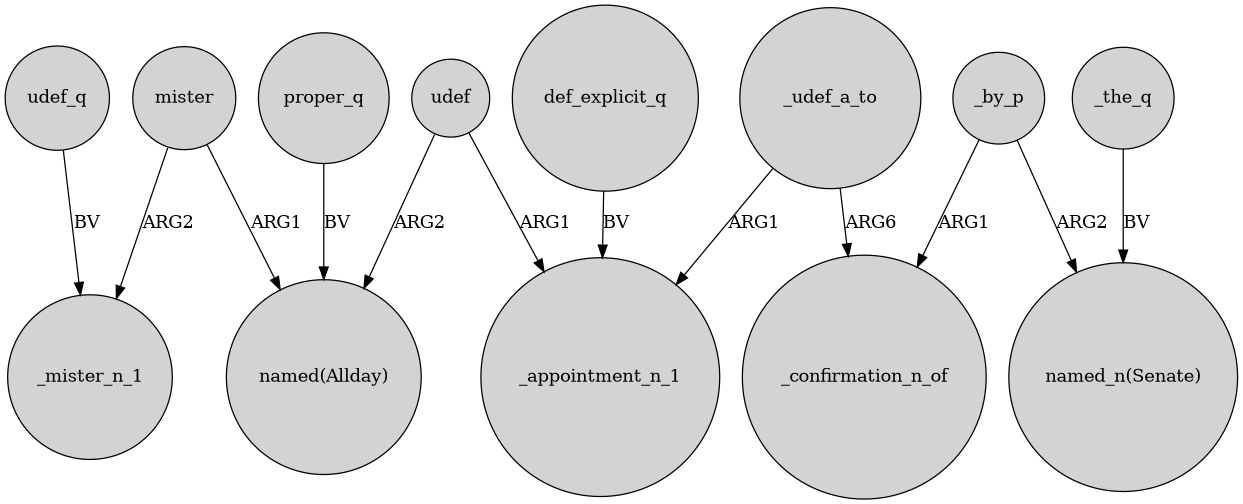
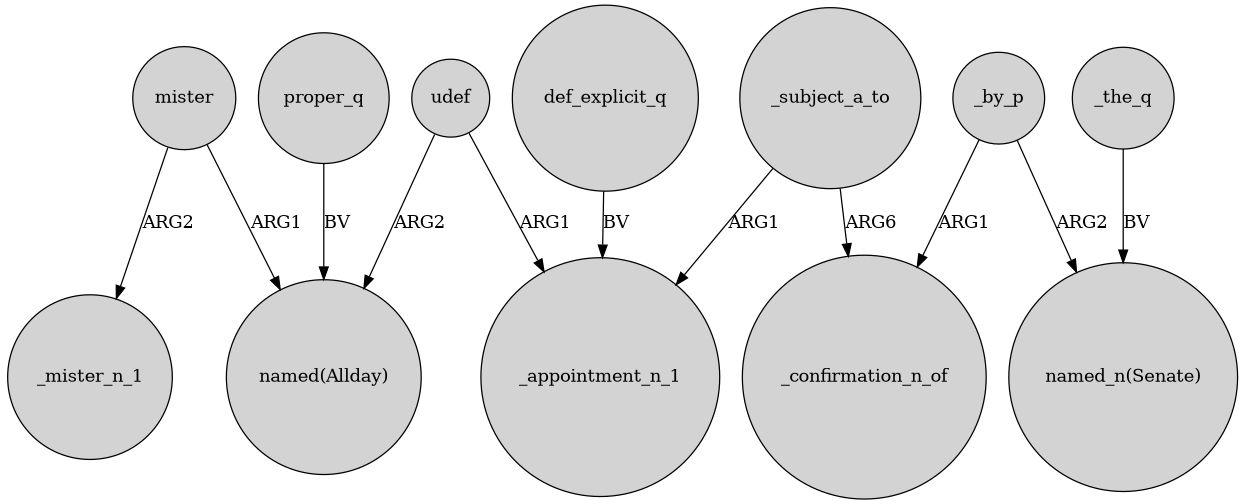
node "udef_q": removed
node "_udef_a_to": label "_udef_a_to" -> "_subject_a_to"
